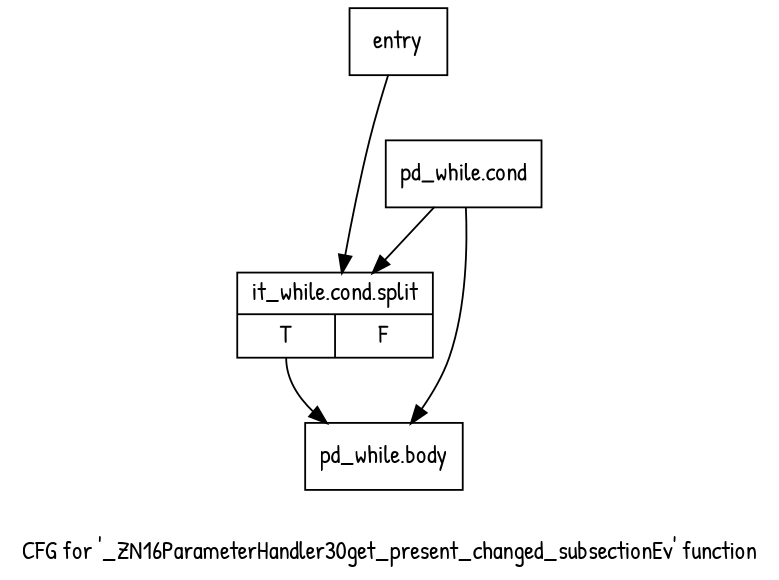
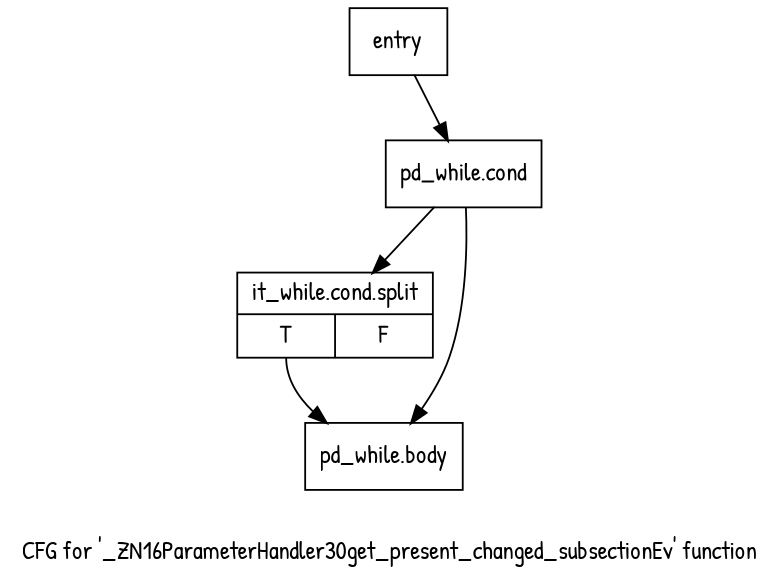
edge "entry" -> "it_while.cond.split": now "entry" -> "pd_while.cond"
